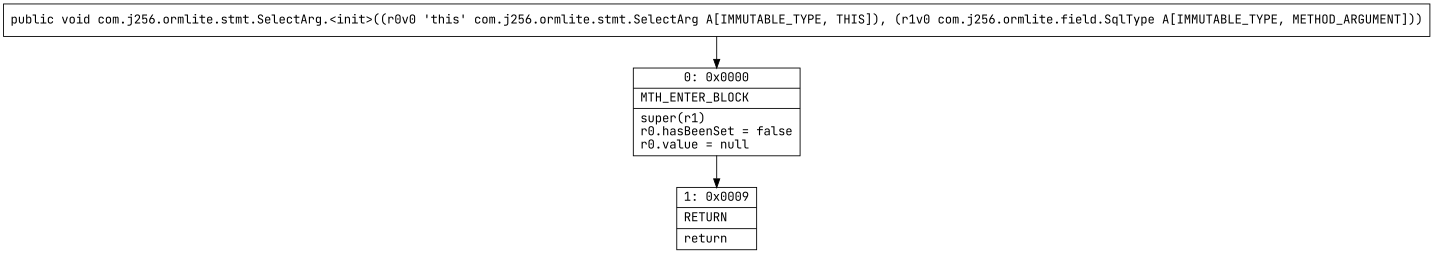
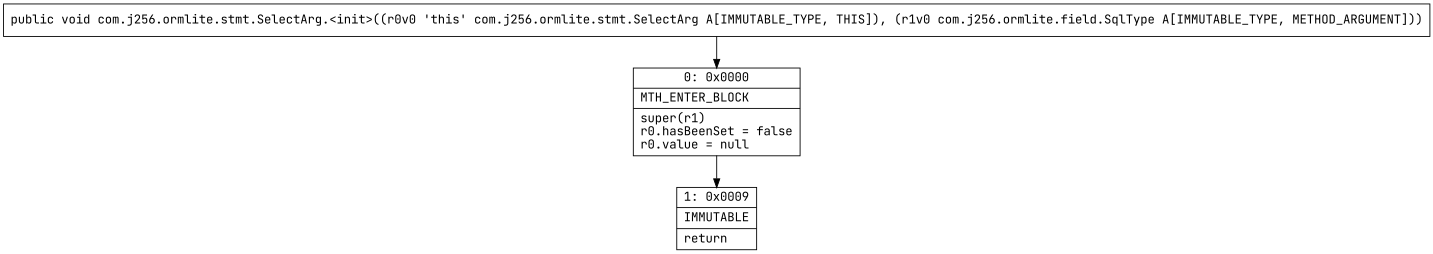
node "1: 0x0009": text "RETURN" -> "IMMUTABLE"
